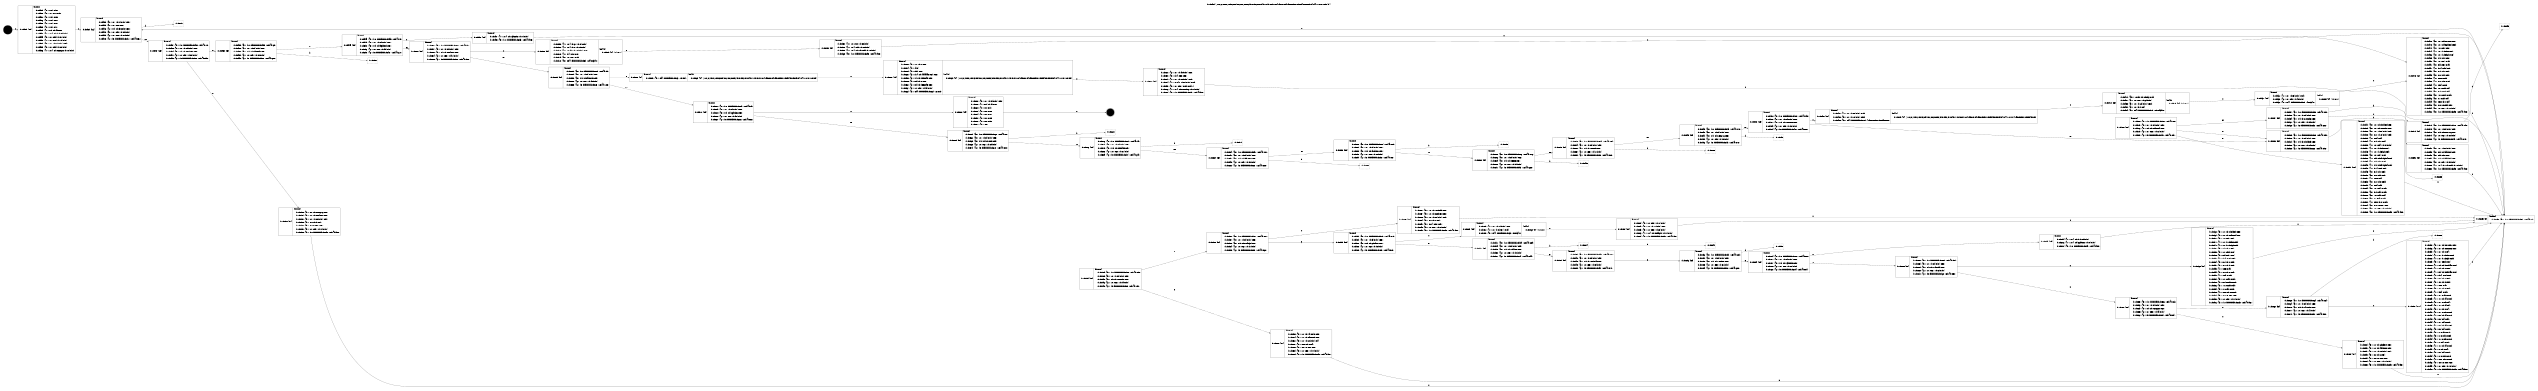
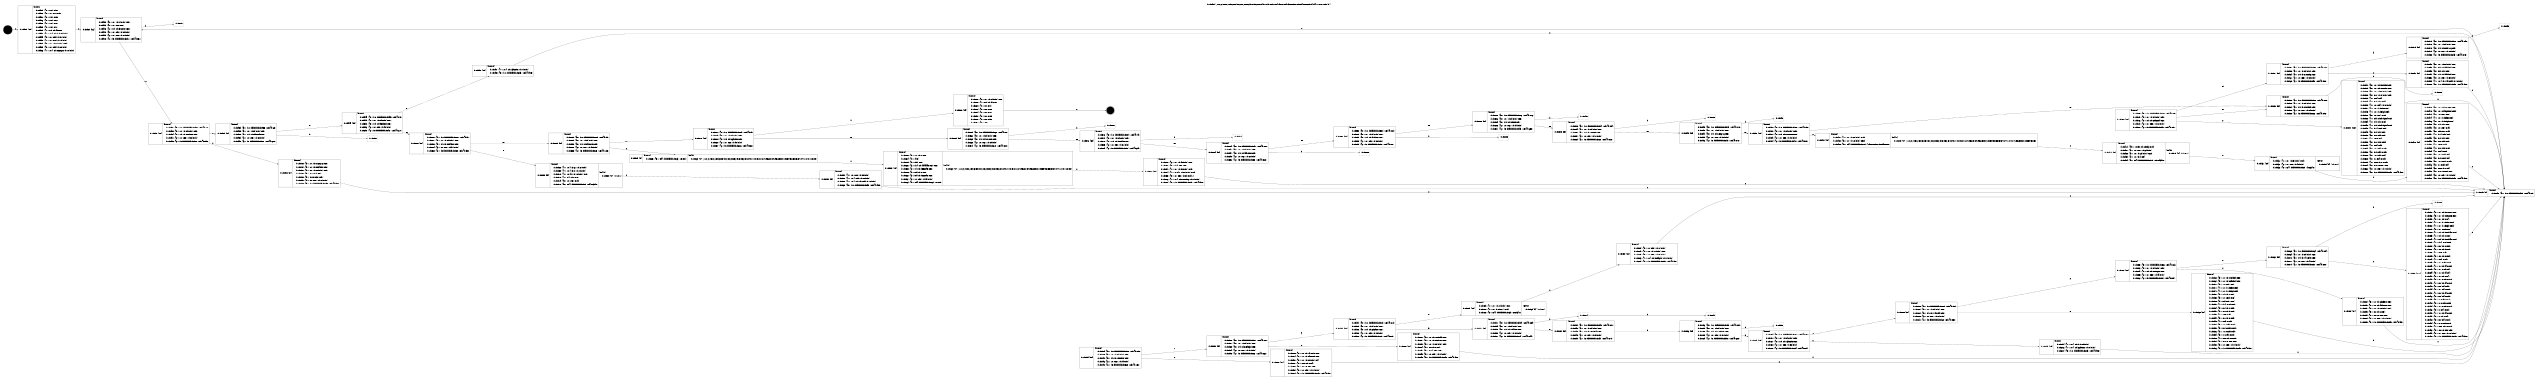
edge "0x401fc7 [12]" -> "0x401f73 [84]": now "0x401fc7 [12]" -> "0x402293 [5]"
